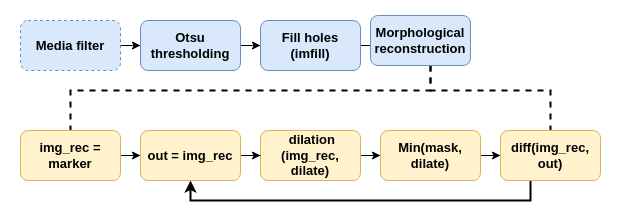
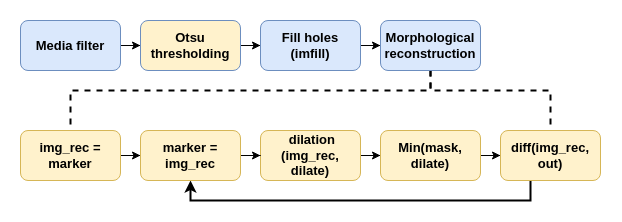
node "Morphological reconstruction": moved (421, 41) -> (431, 46)
node "Media filter": style dashed -> solid
node "Otsu thresholding": fillcolor #dae8fc -> #fff2cc
node "out = img_rec": label "out = img_rec" -> "marker = img_rec"
